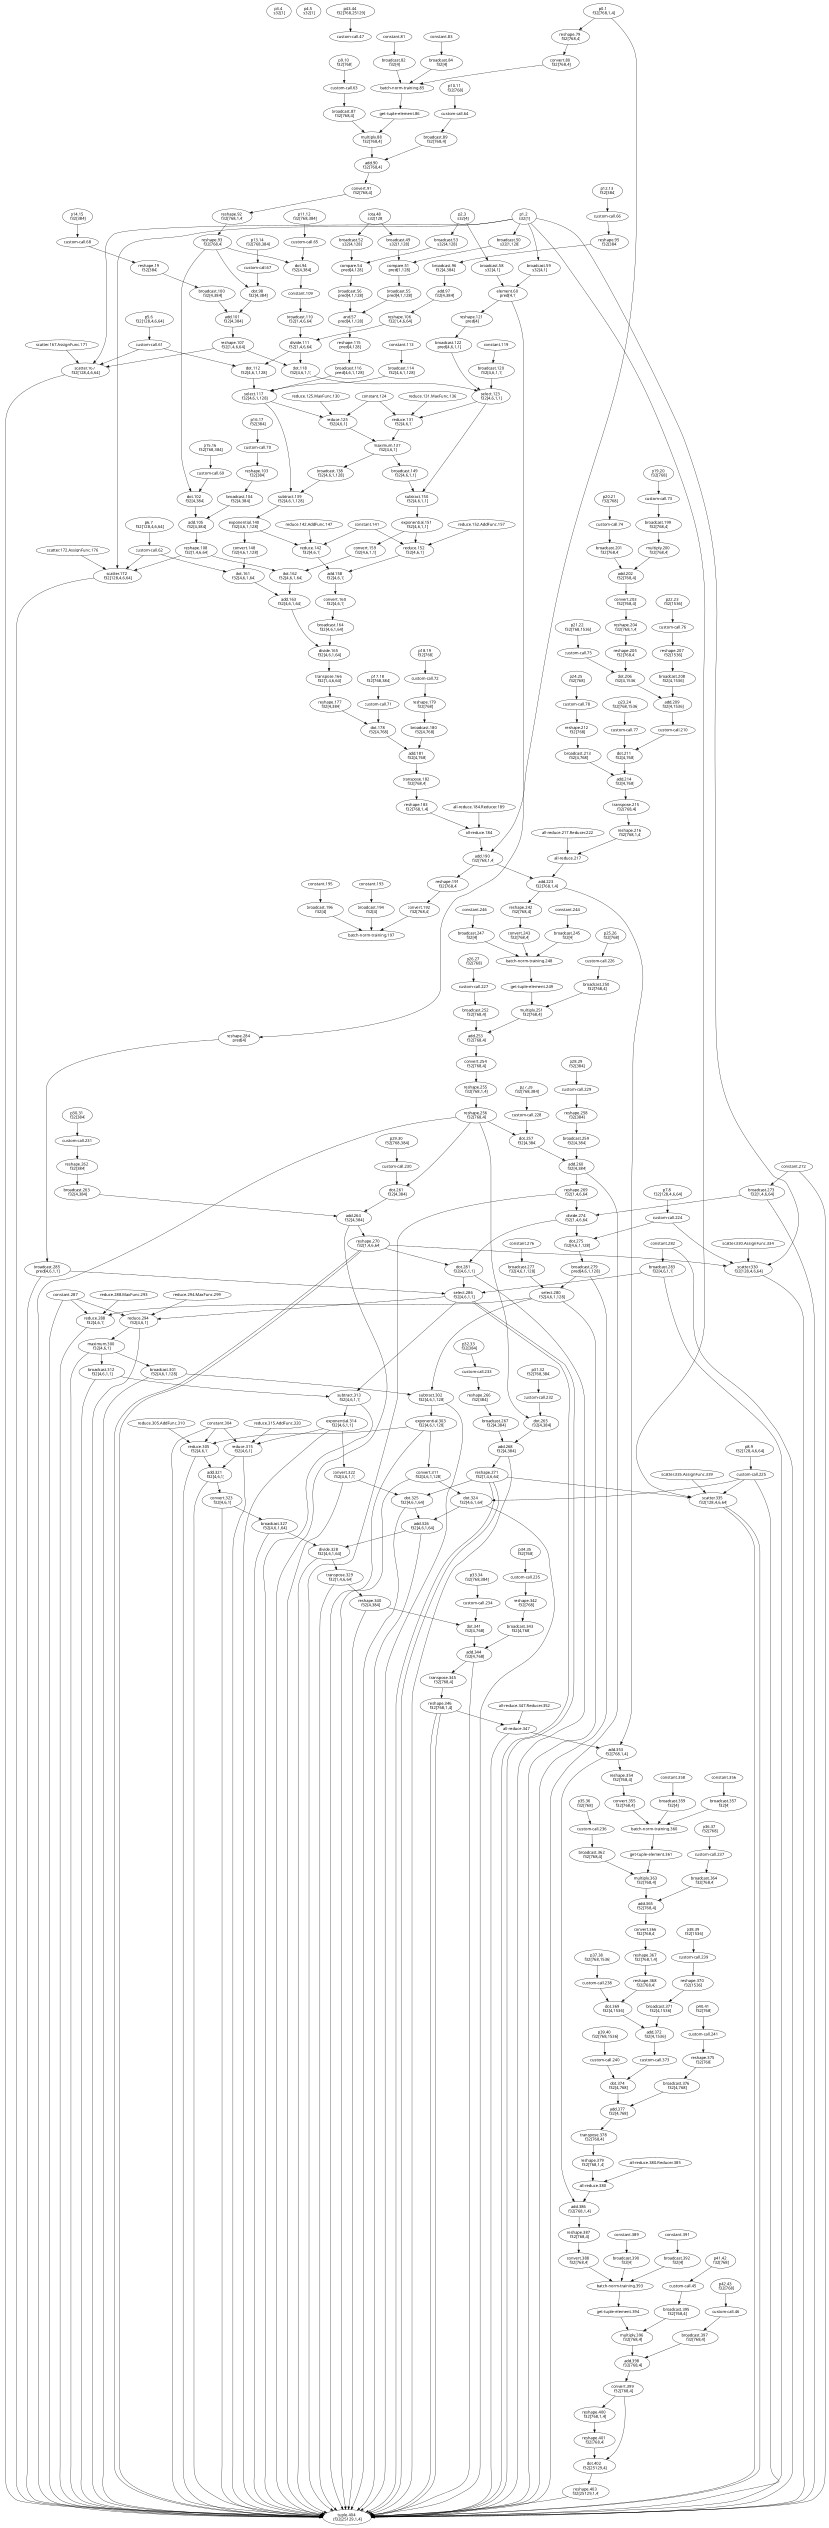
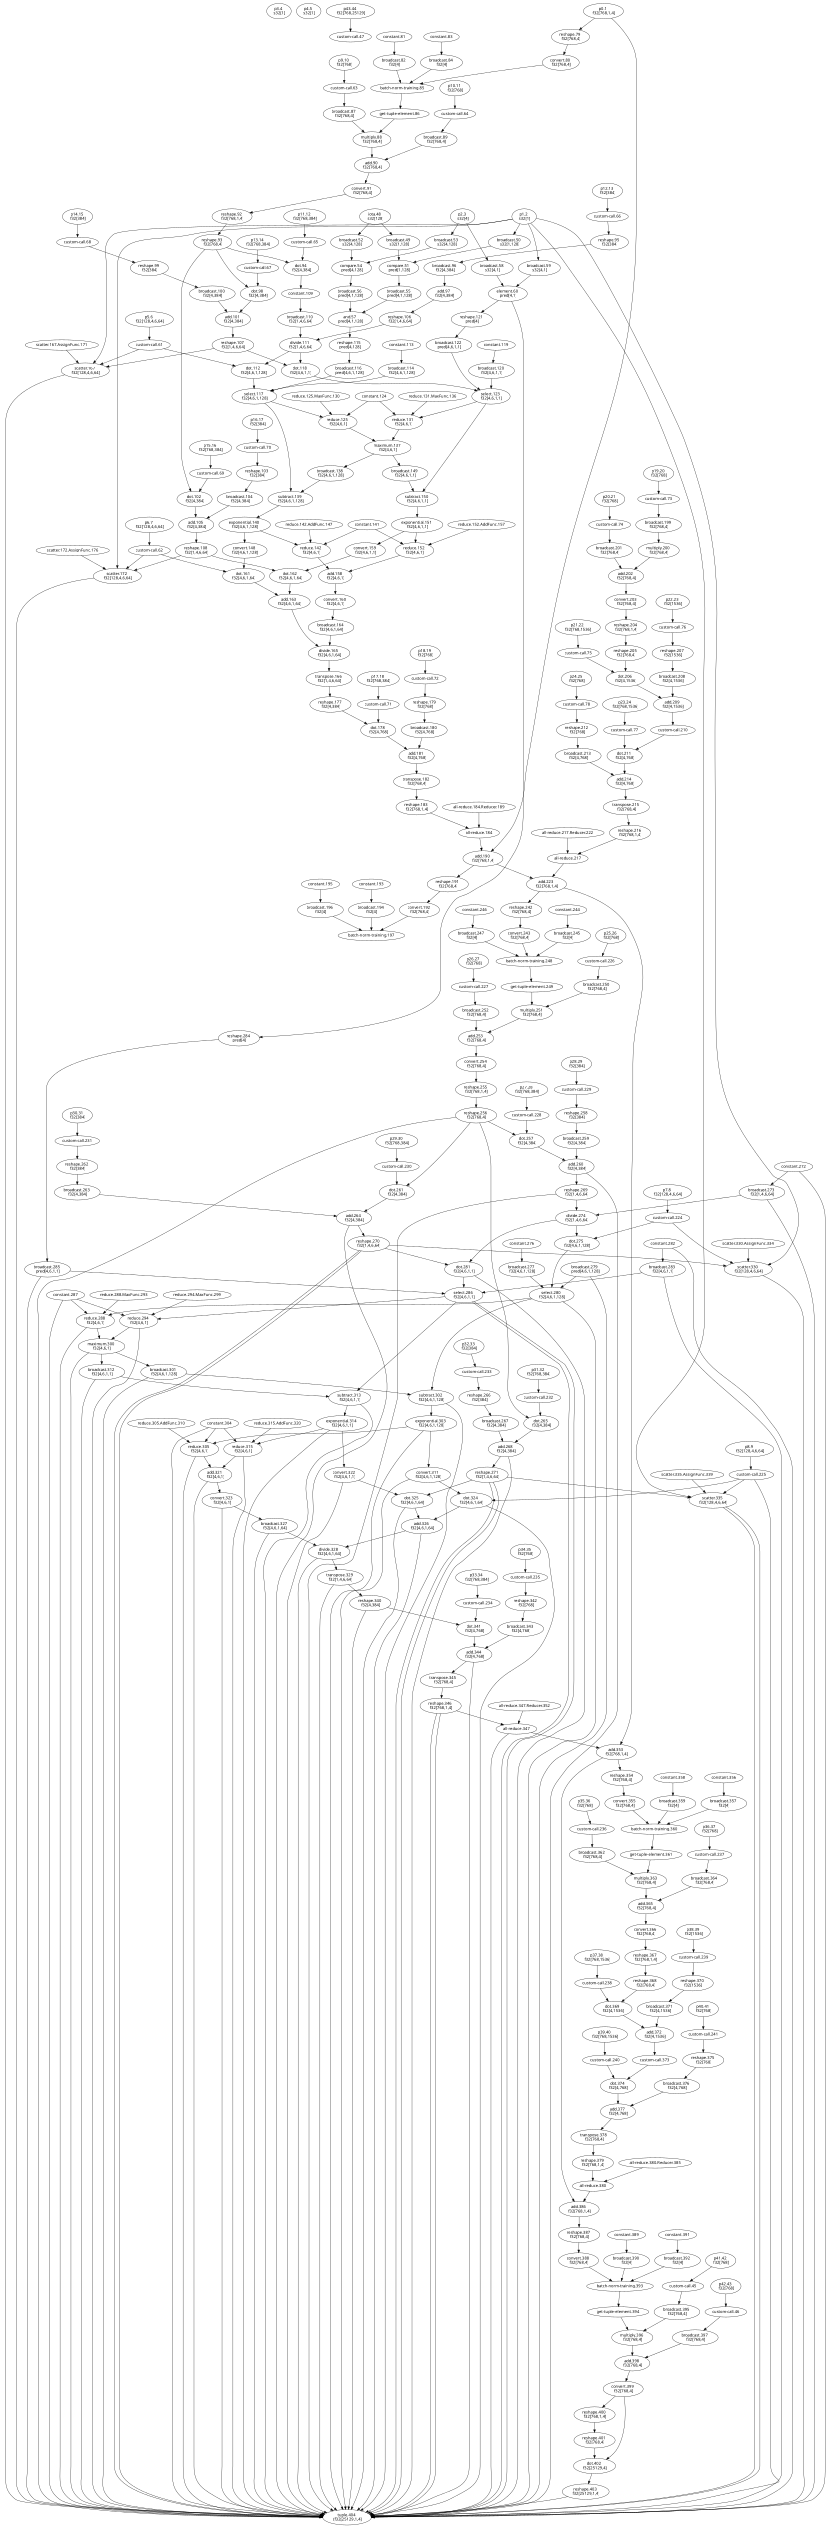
node "reshape.19 f32[384]": label "reshape.19 f32[384]" -> "reshape.99 f32[384]"
edge "dot.275 f32[4,6,1,128]" -> "broadcast.279 pred[4,6,1,128]": now "dot.275 f32[4,6,1,128]" -> "select.280 f32[4,6,1,128]"
edge "reduce.288 f32[4,6,1]" -> "maximum.300 f32[4,6,1]": added
